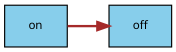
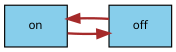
edge "off" -> "on": added
